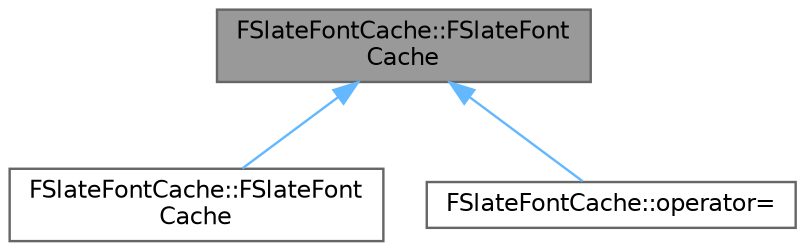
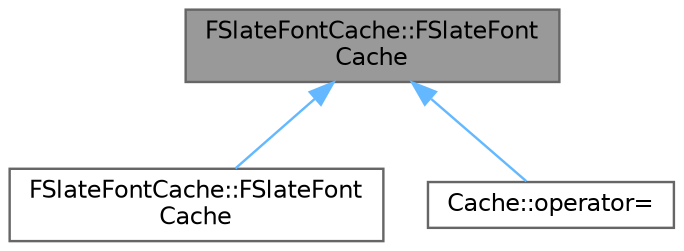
node "FSlateFontCache::operator=": label "FSlateFontCache::operator=" -> "Cache::operator="
